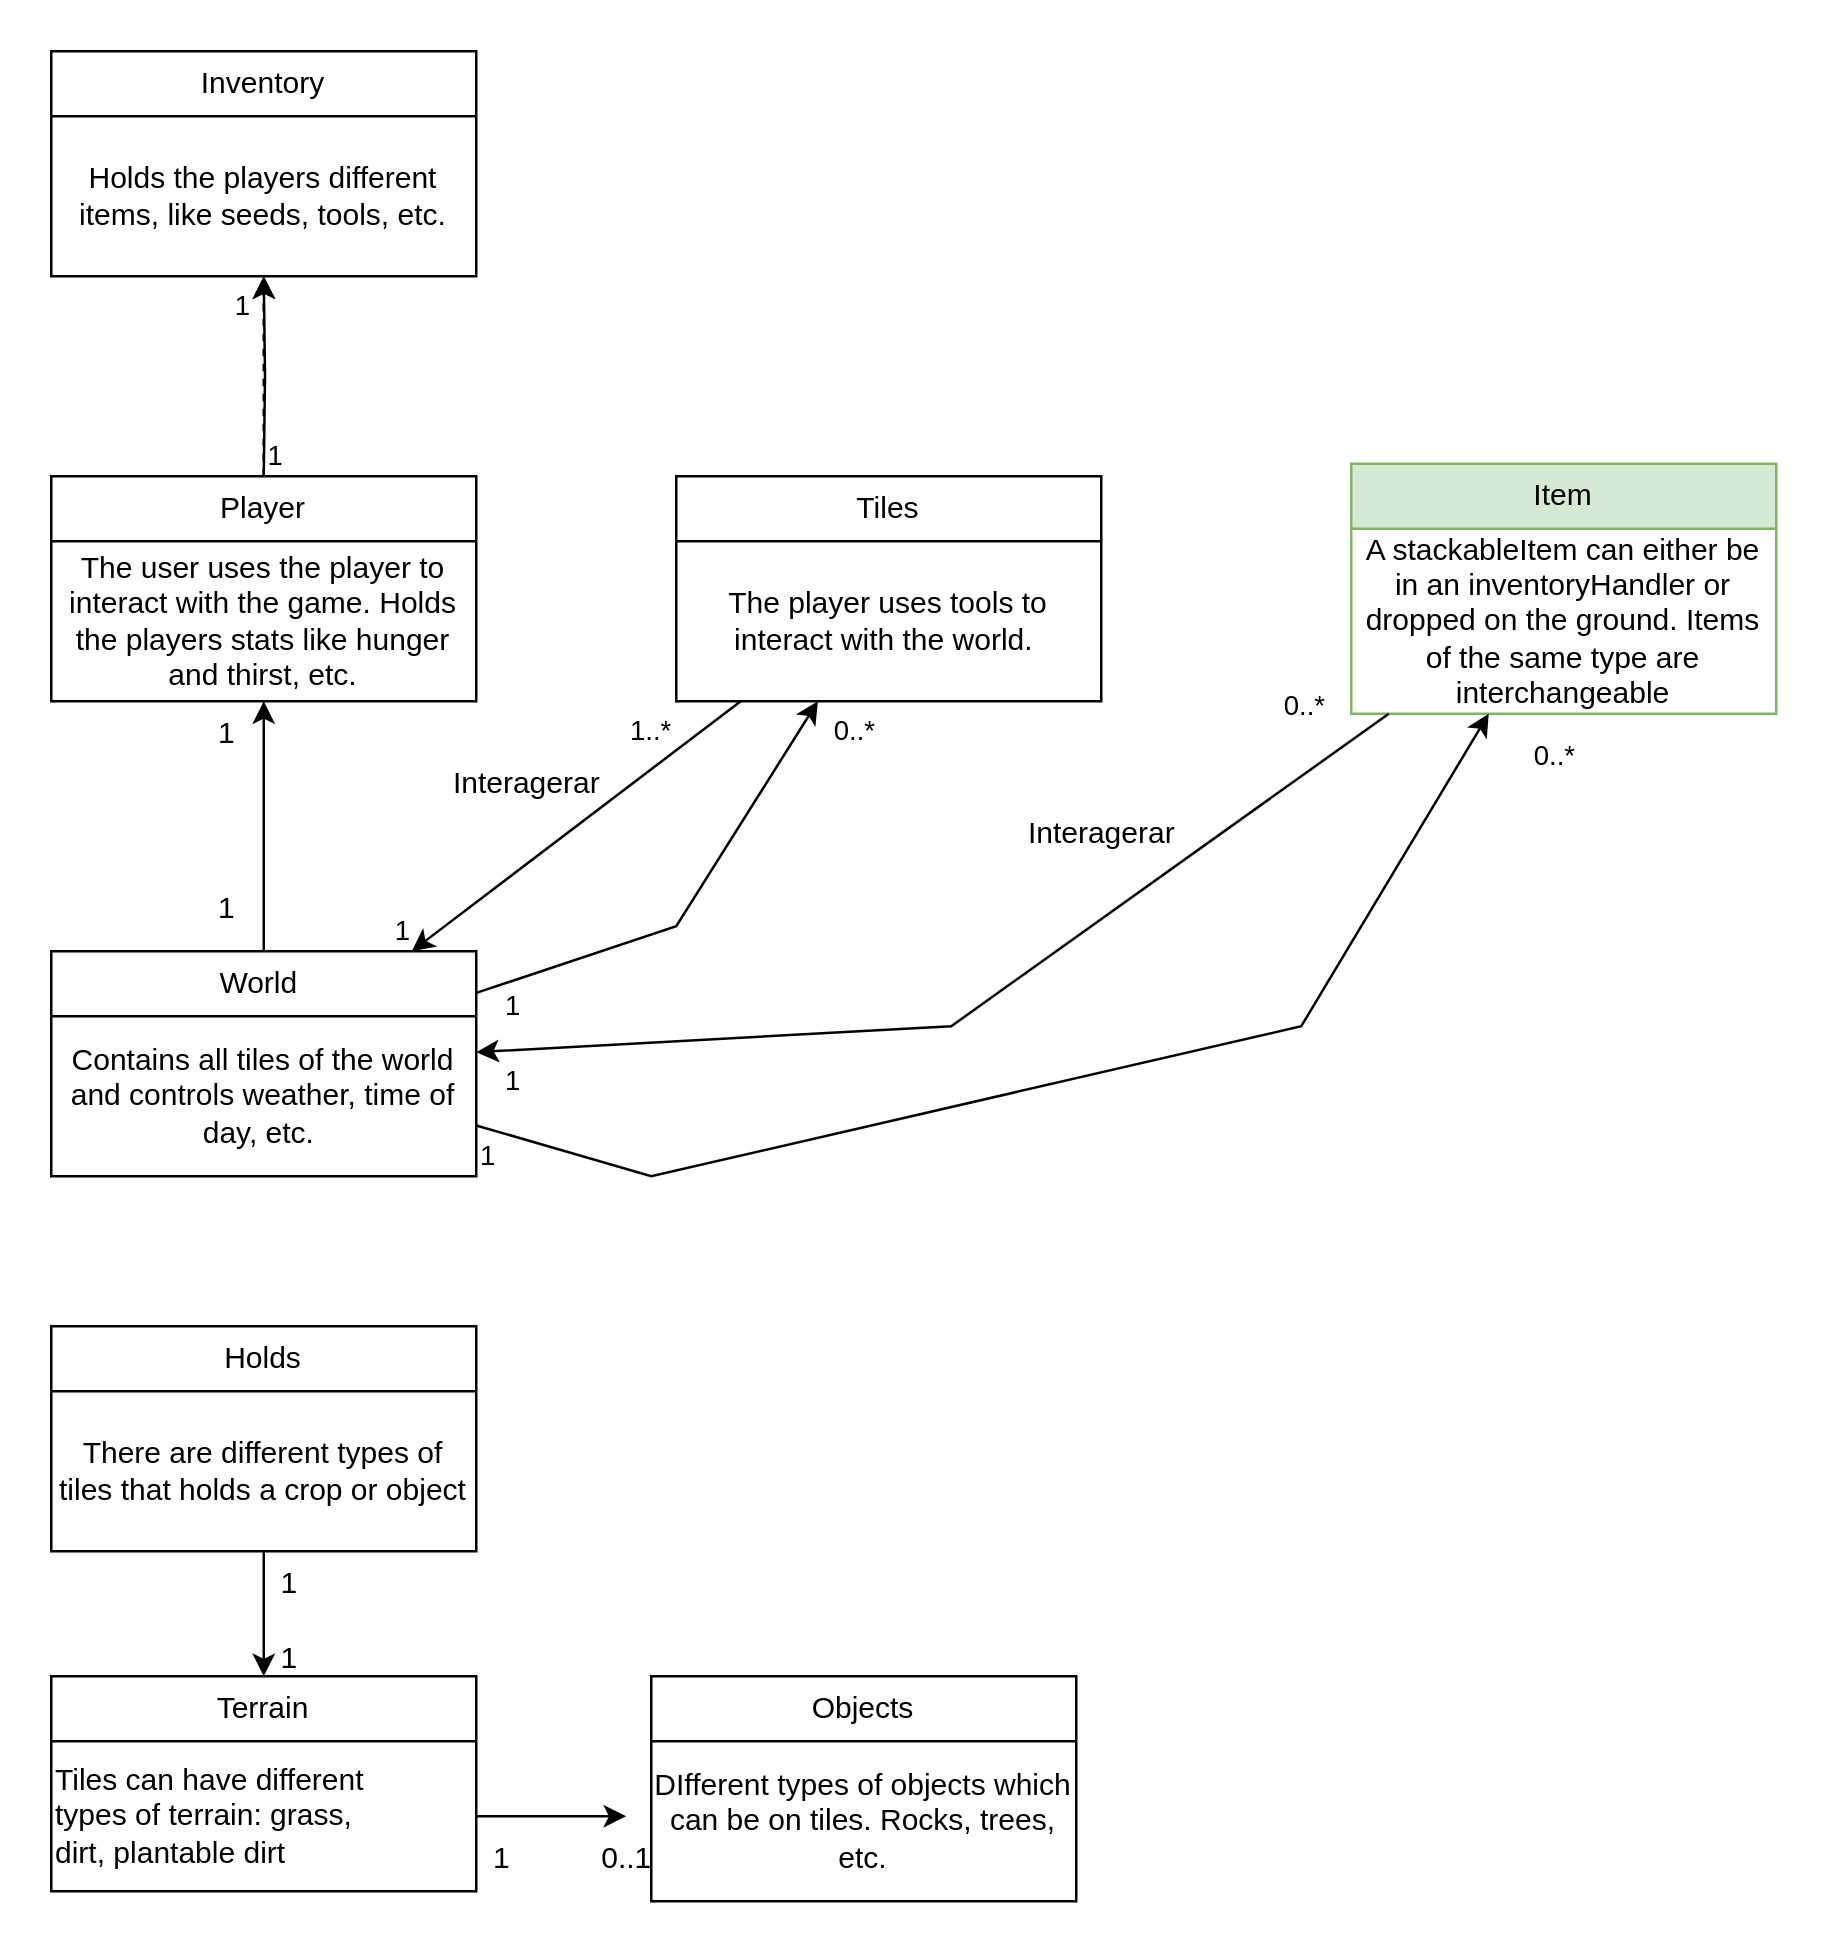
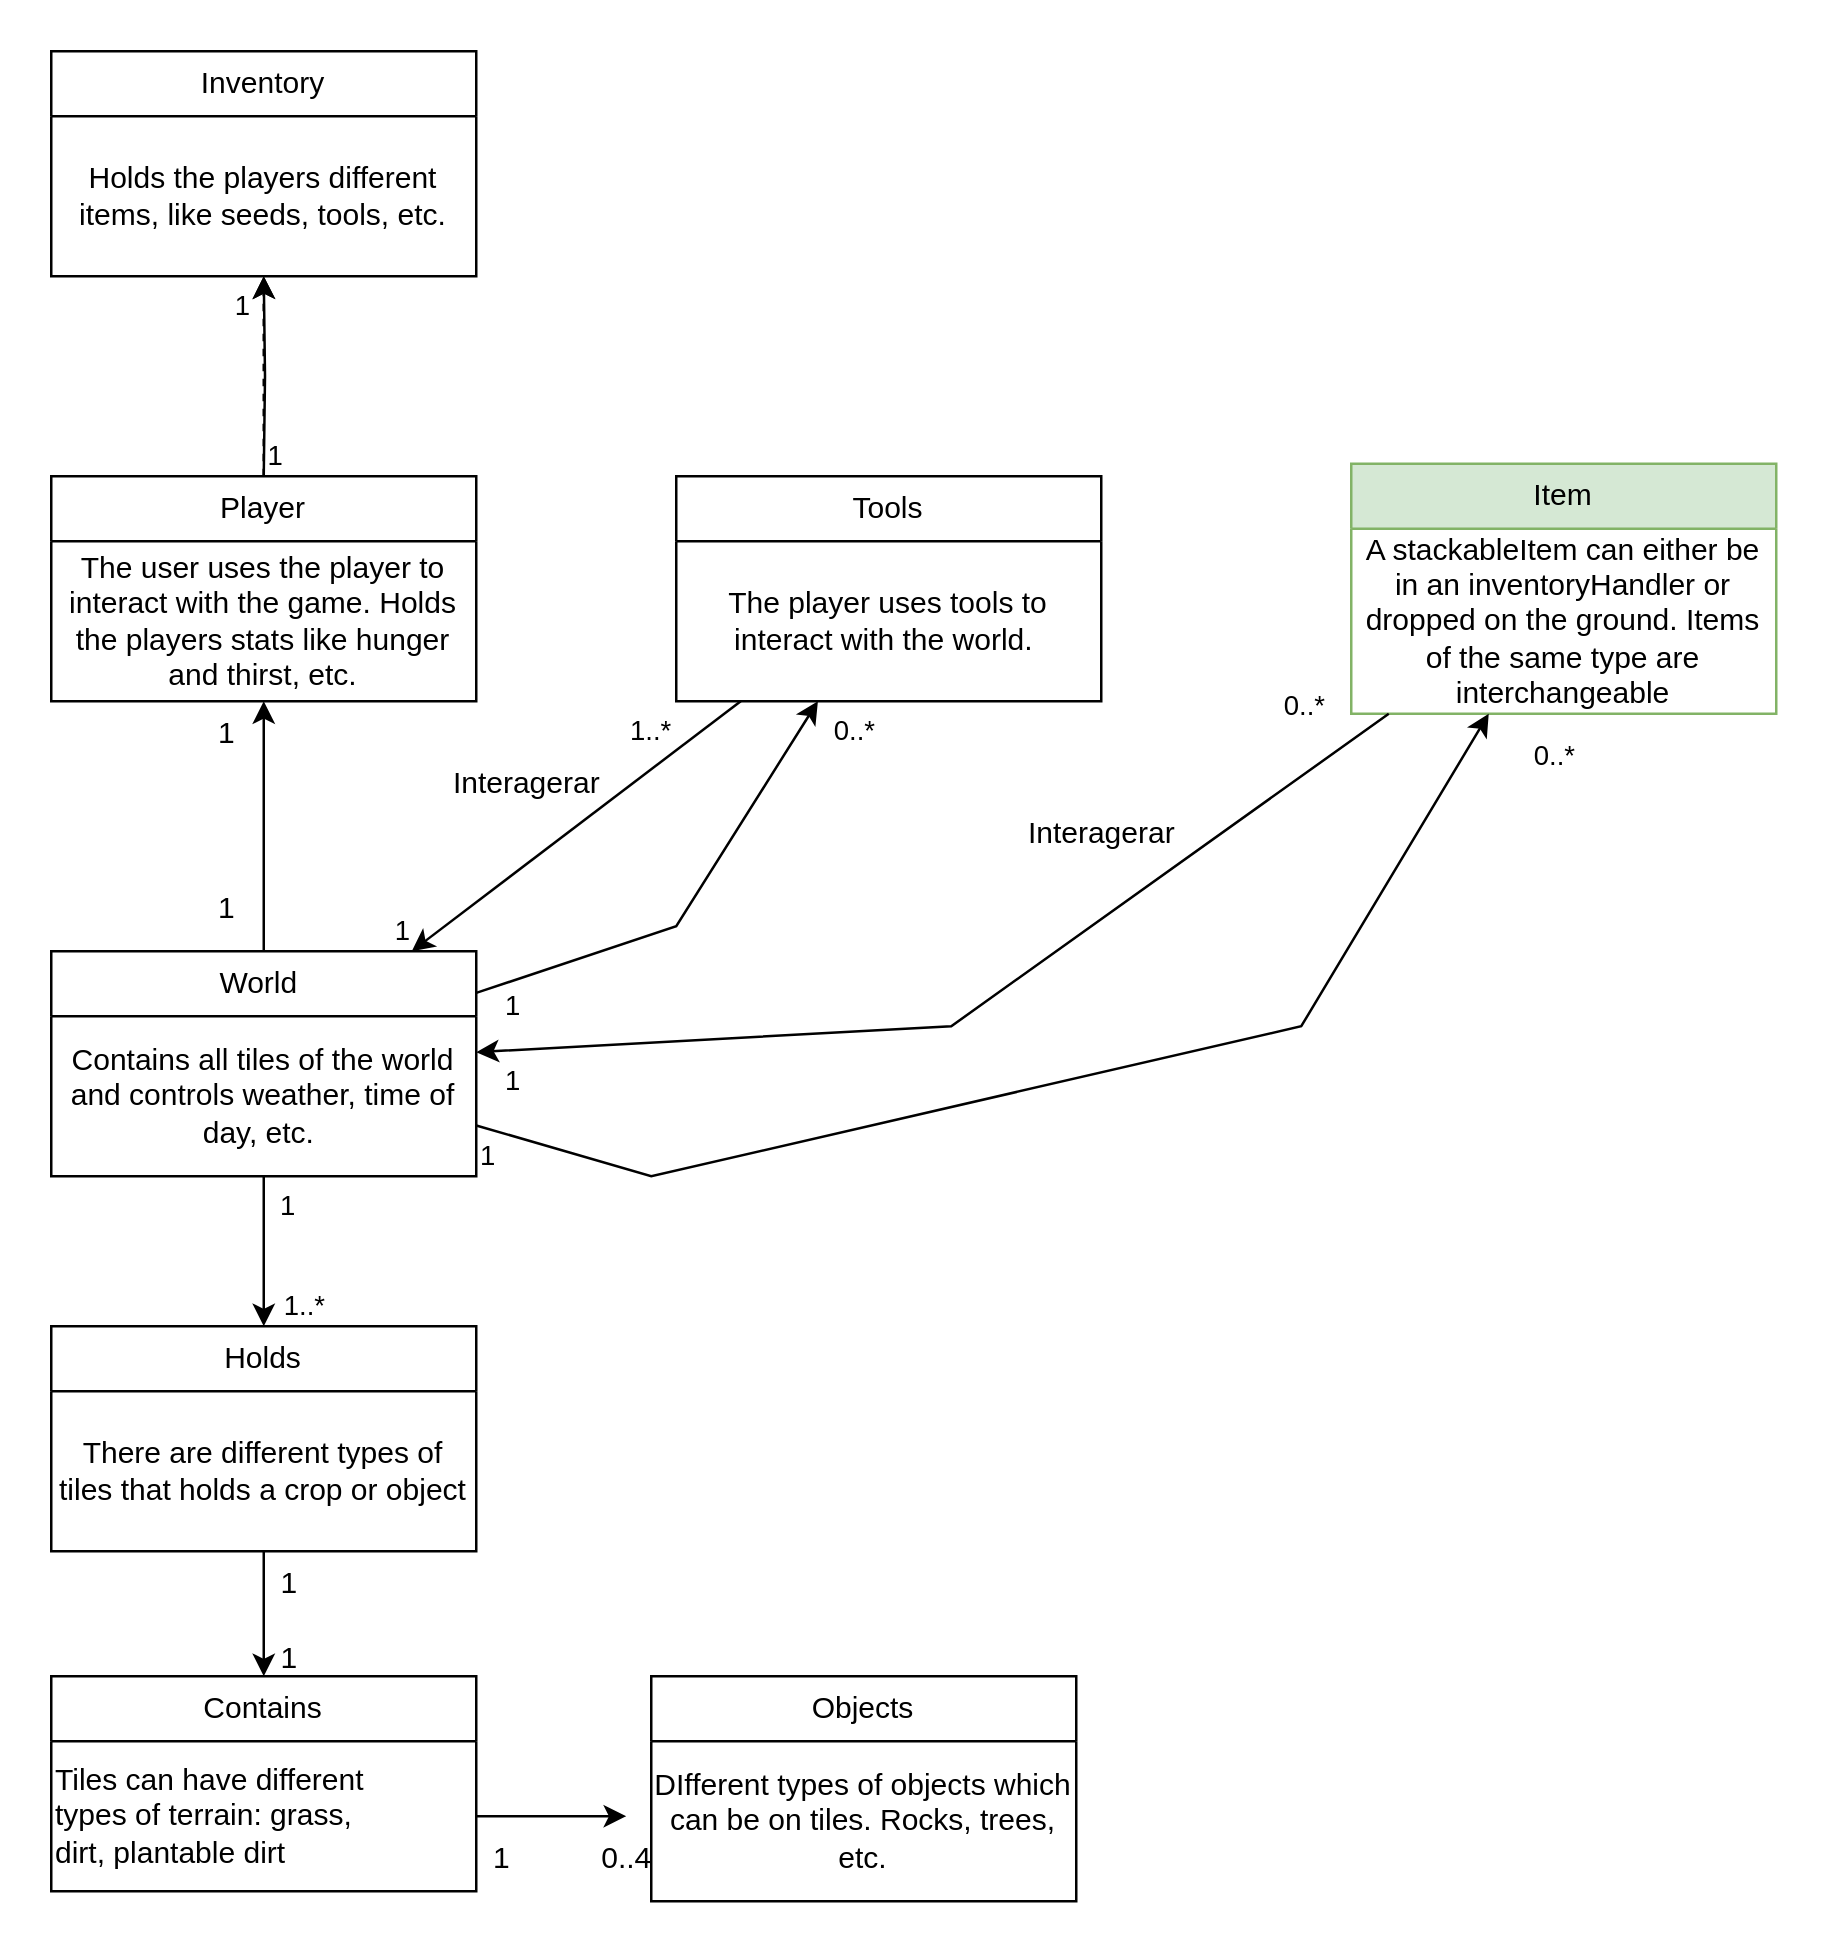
node "Tiles": label "Tiles" -> "Tools"
edge "World" -> "Holds": added, labels "1", "1..*"
node "Terrain": label "Terrain" -> "Contains"
node "0..1": label "0..1" -> "0..4"
